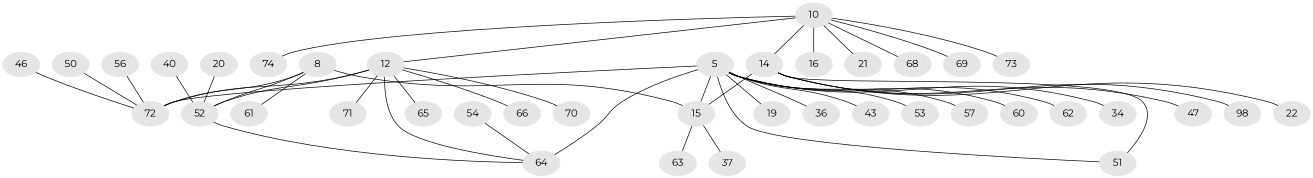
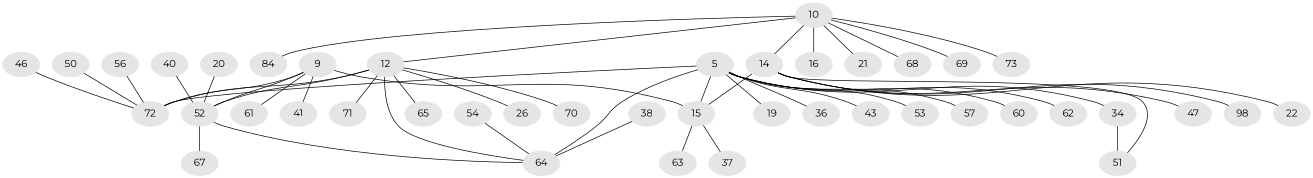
node "74": label "74" -> "84"
node "8": label "8" -> "9"
node "41": added
node "66": label "66" -> "26"
node "38": added
edge "5" -- "51": now "34" -- "51"
node "67": added
